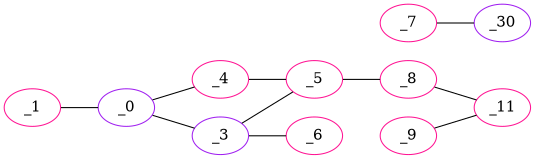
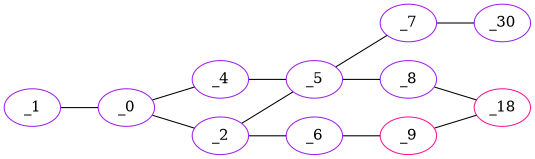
node "_7": color deeppink -> purple
edge "_7" -- "_5": added
node "_4": color deeppink -> purple
node "_5": color deeppink -> purple
node "_8": color deeppink -> purple
node "_1": color deeppink -> purple
node "_11": label "_11" -> "_18"
node "_3": label "_3" -> "_2"
node "_6": color deeppink -> purple
edge "_6" -- "_9": added
